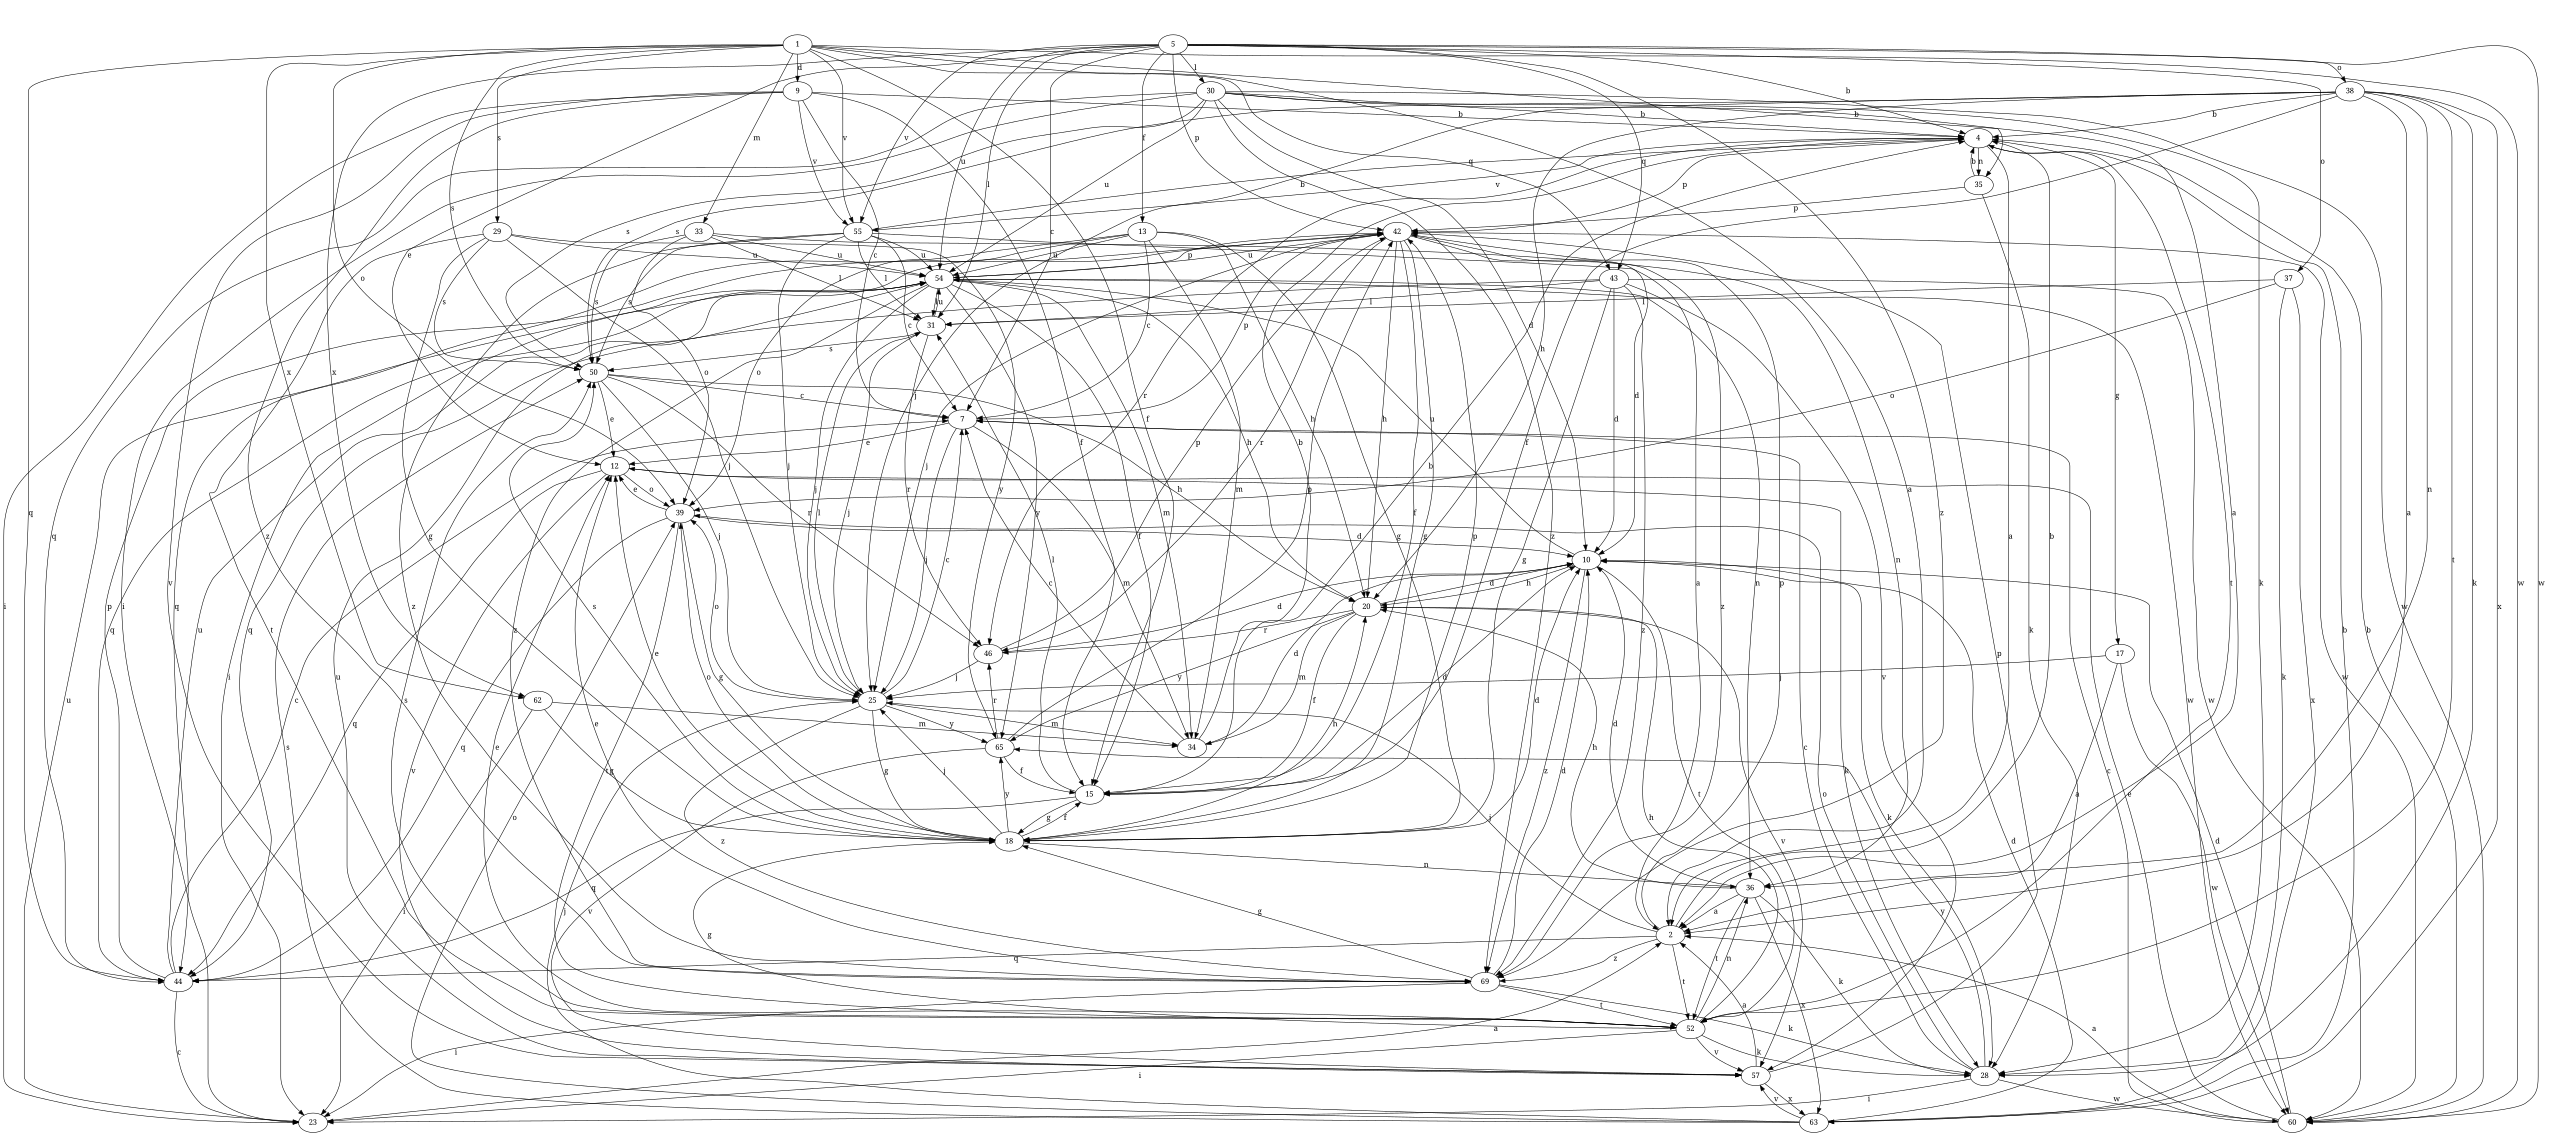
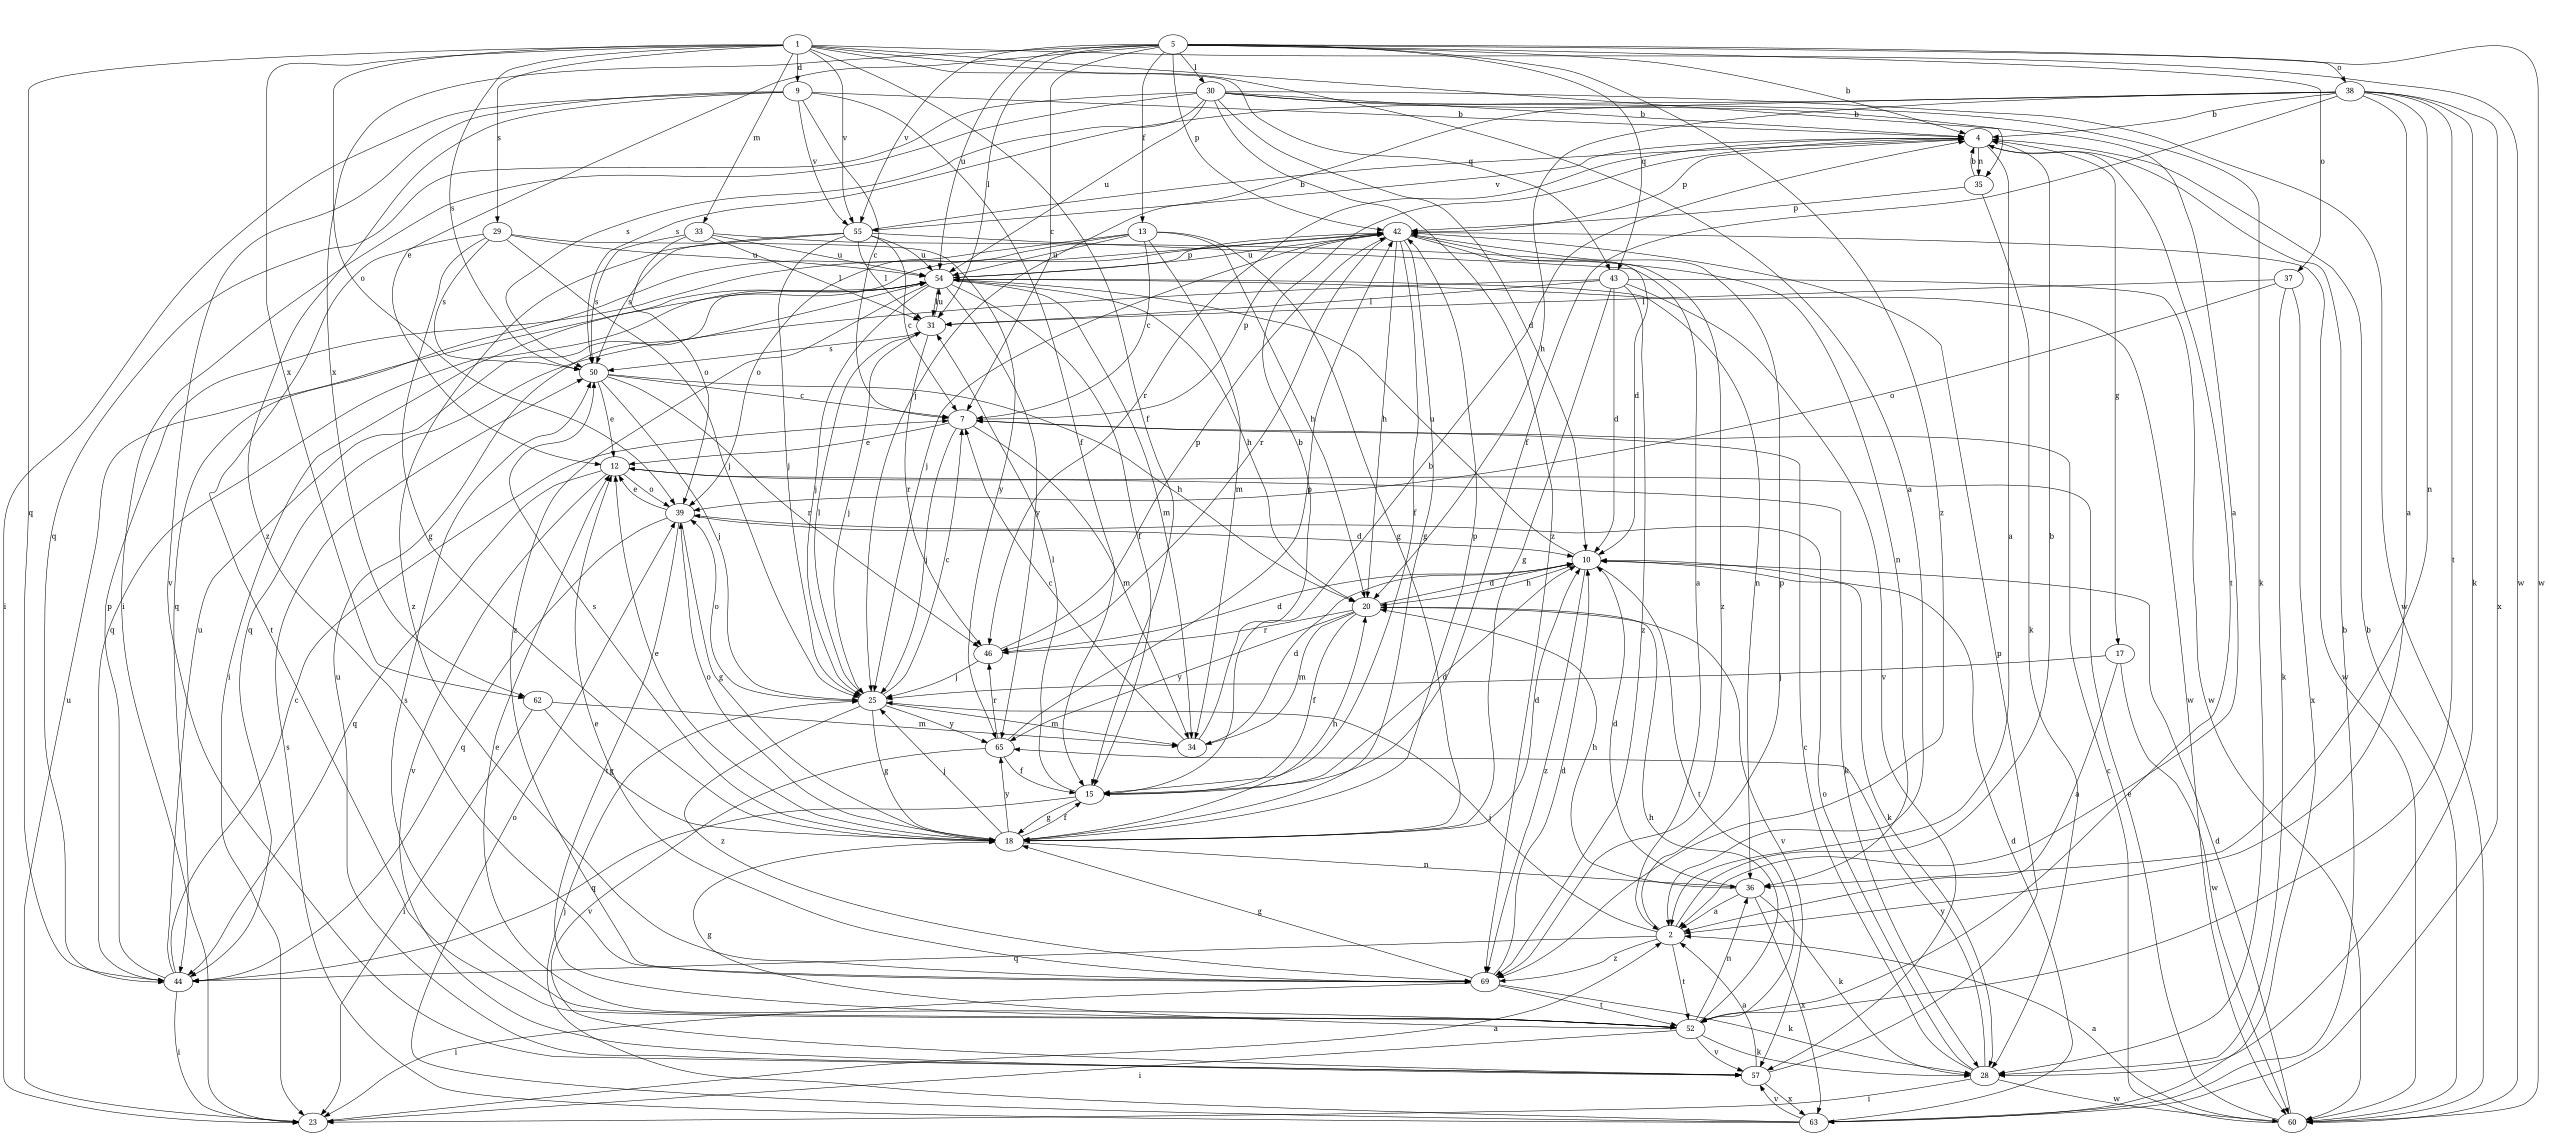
edge "36" -> "52": removed, label "t"
edge "44" -> "23": label "c" -> "i"
